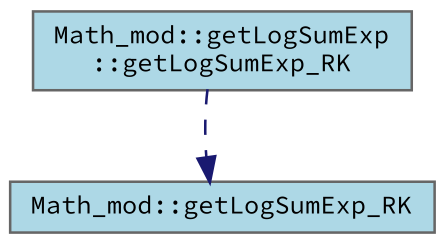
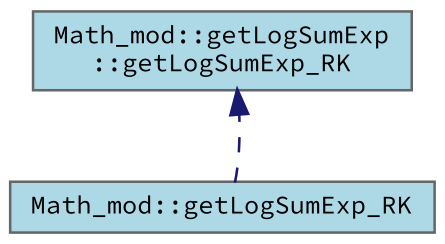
edge "Math_mod::getLogSumExp ::getLogSumExp_RK" -> "Math_mod::getLogSumExp_RK": reversed
